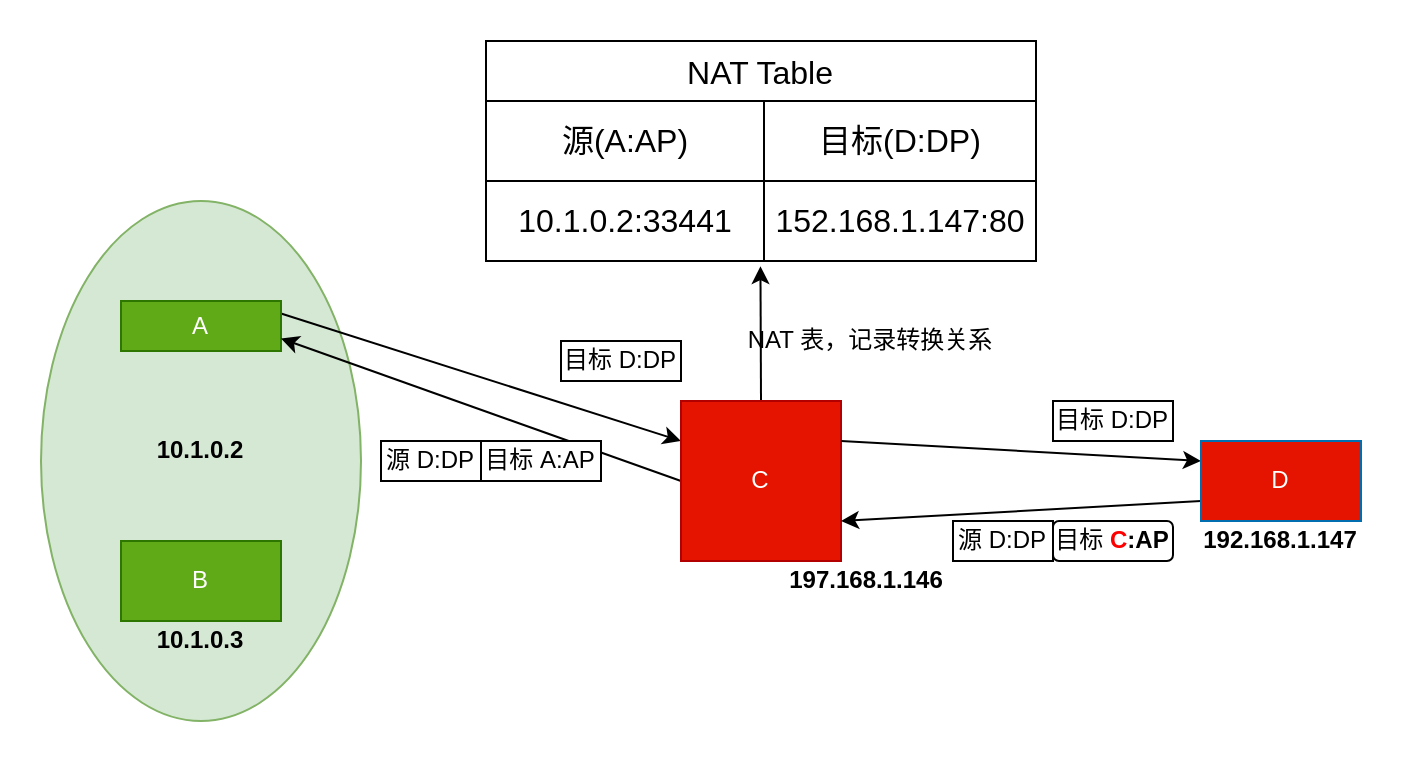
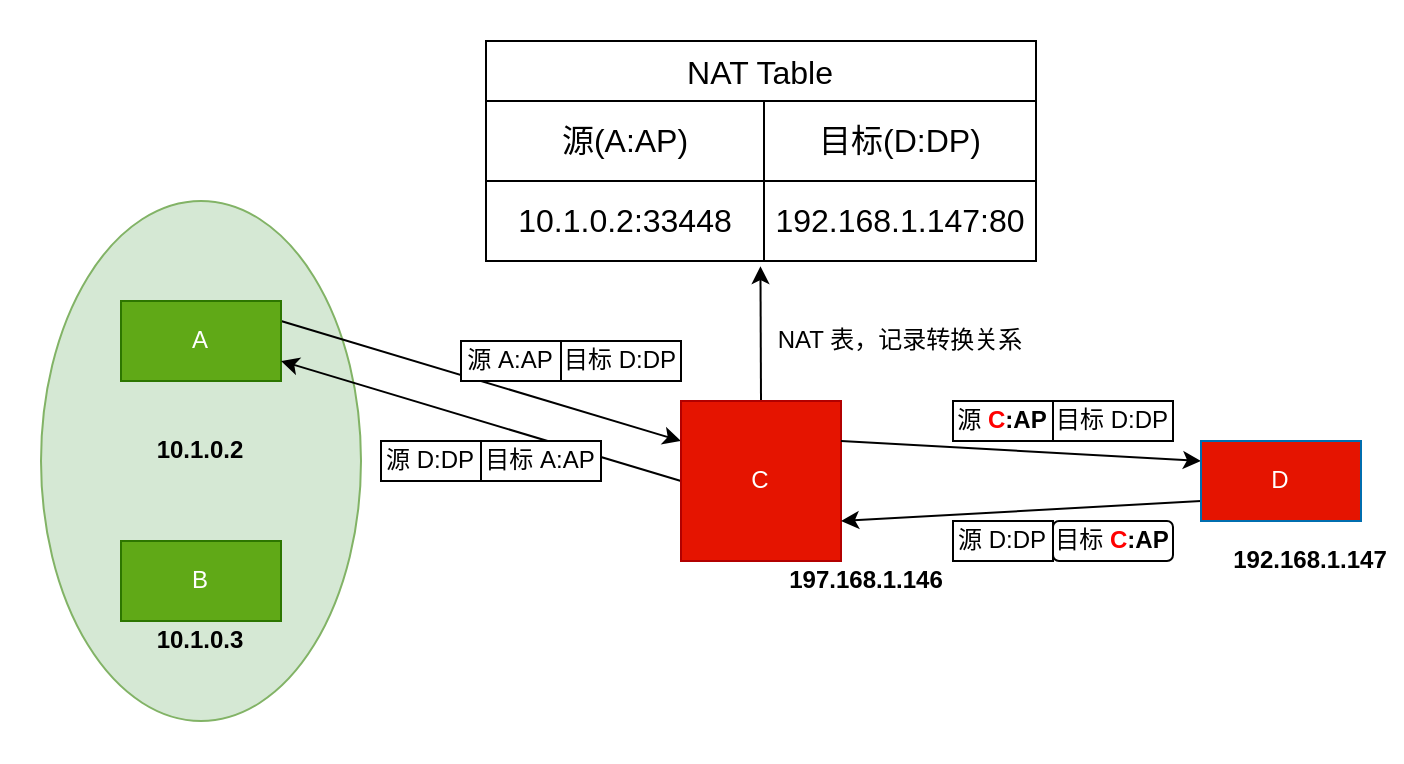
node "10.1.0.2:33441": label "10.1.0.2:33441" -> "10.1.0.2:33448"
node "152.168.1.147:80": label "152.168.1.147:80" -> "192.168.1.147:80"
node "A": size 160x50 -> 160x80
node "NAT 表，记录转换关系": moved (871, 341) -> (901, 341)
node "源 A:AP": added
node "源 C:AP": added
node "192.168.1.147": moved (1281, 541) -> (1311, 561)
